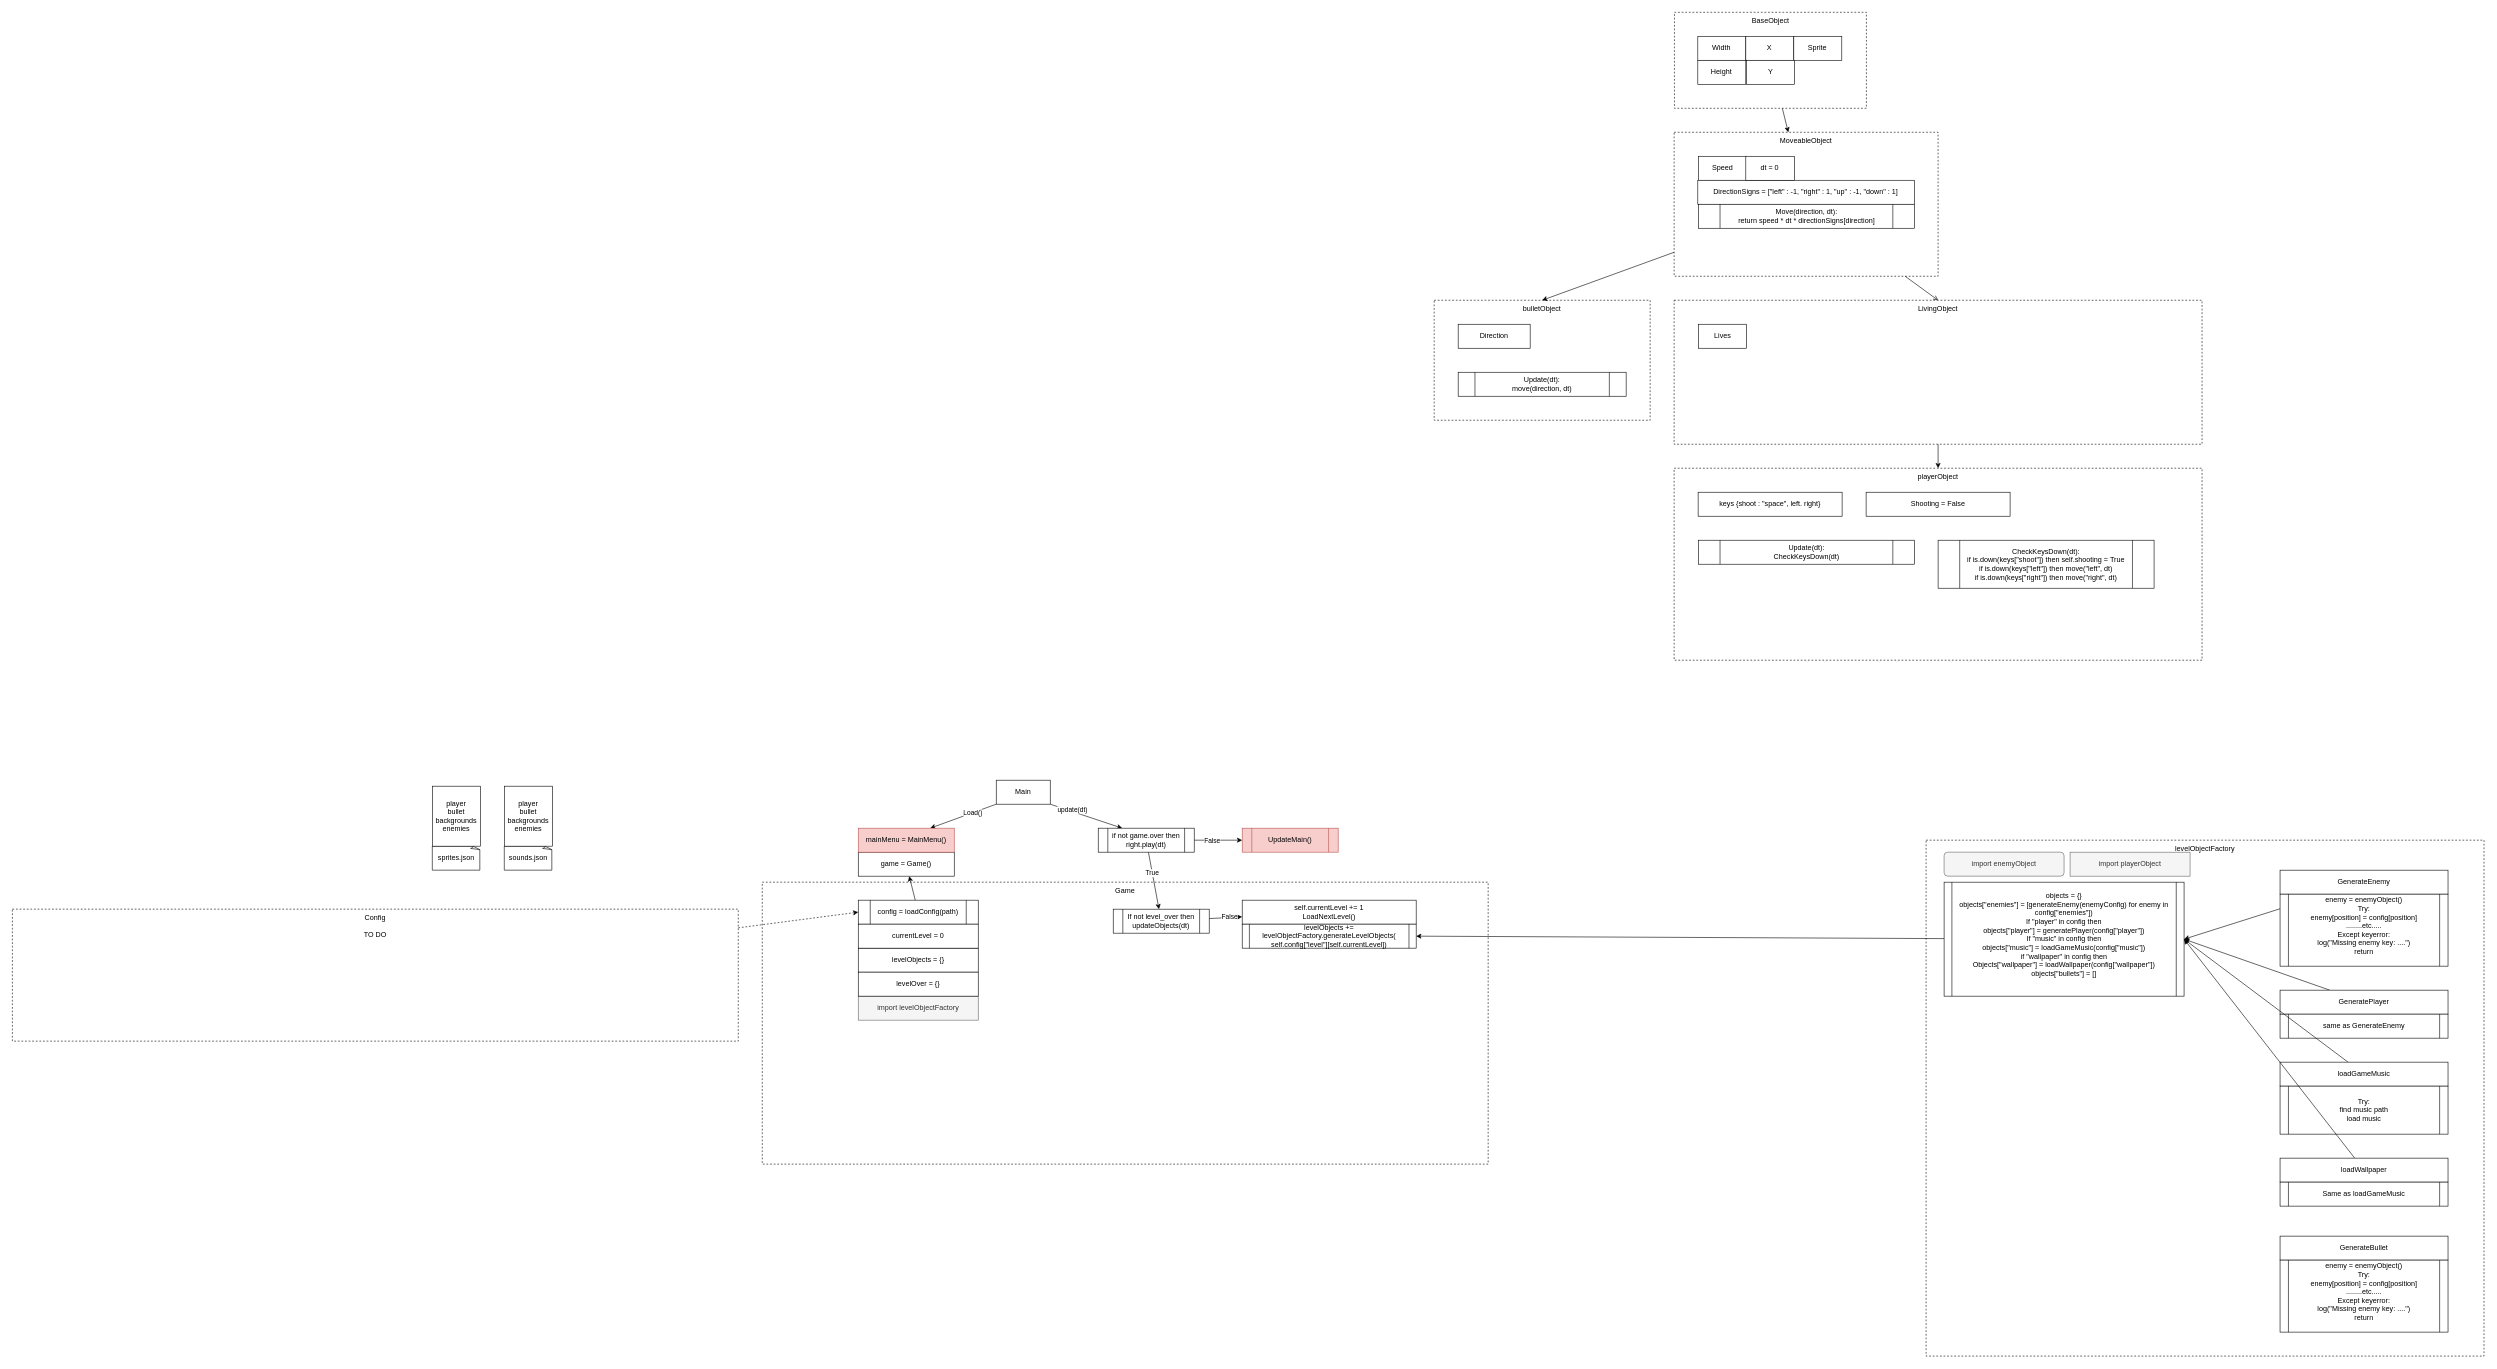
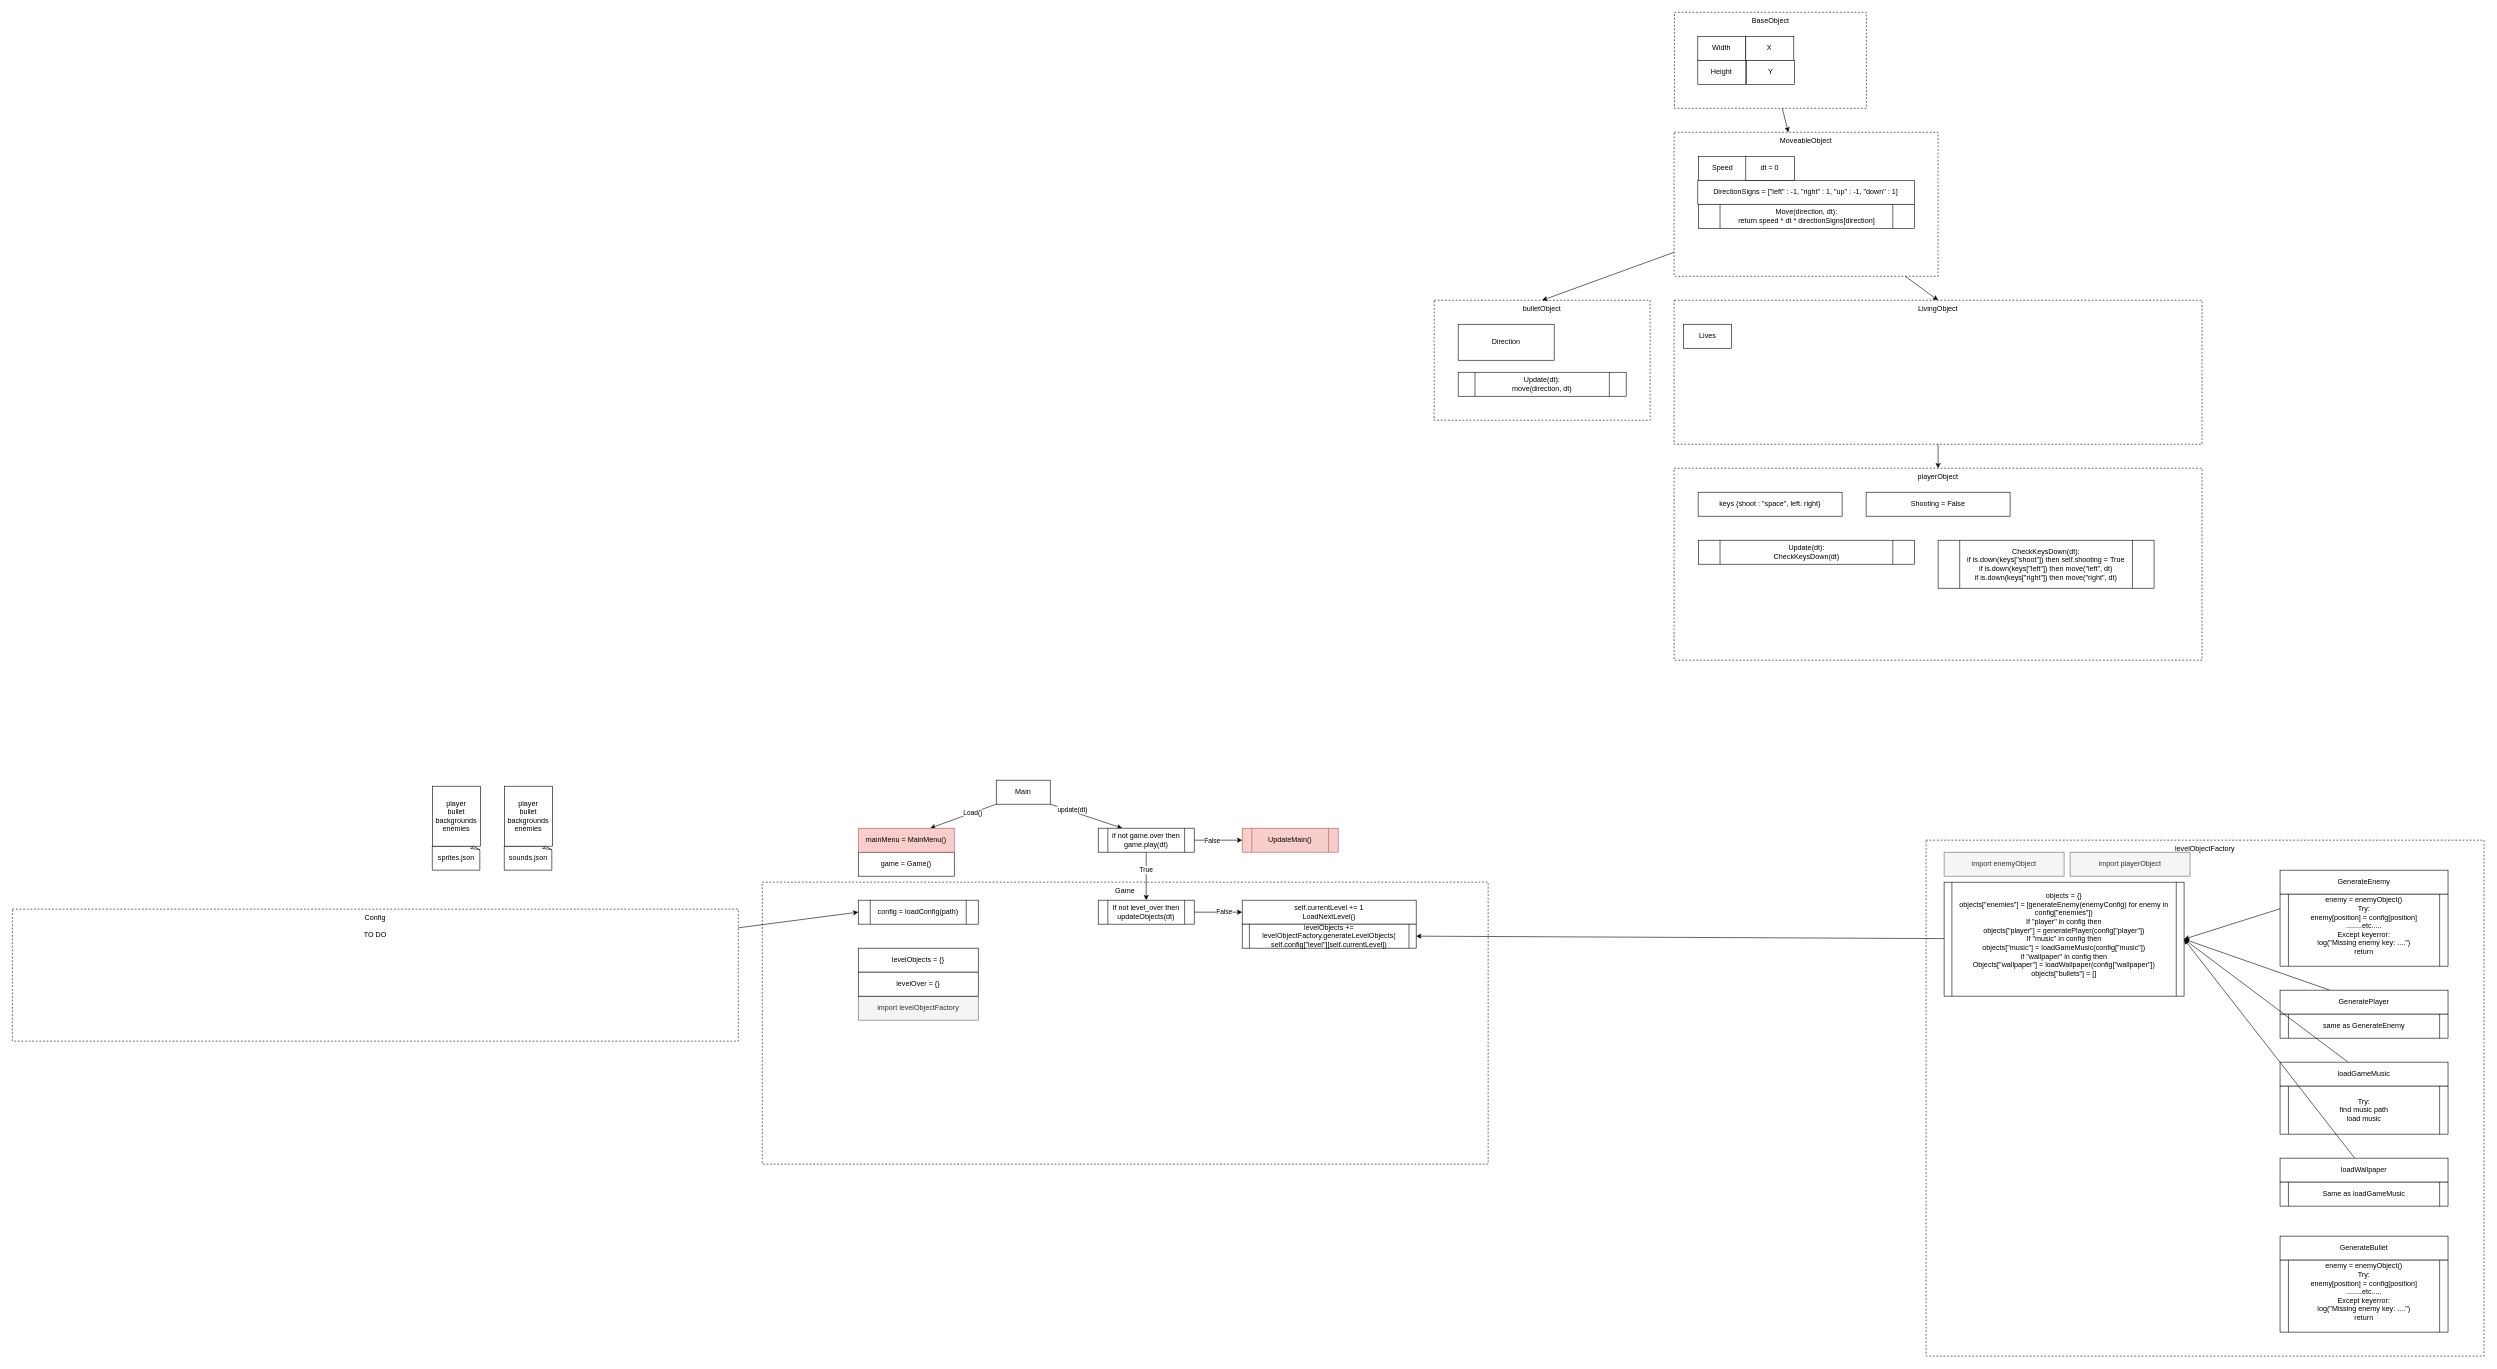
node "Sprite": removed
edge "MoveableObject" -> "LivingObject": arrowhead open -> classic
node "Direction": size 72x24 -> 96x36
node "Lives": moved (1723, 336) -> (1708, 336)
node "if not game.over then right.play(dt)": label "if not game.over then right.play(dt)" -> "if not game.over then game.play(dt)"
node "import enemyObject": shape rounded rectangle -> rectangle
edge "config = loadConfig(path)" -> "game = Game()": removed
edge "Config TO DO" -> "config = loadConfig(path)": style dashed -> solid
node "If not level_over then updateObjects(dt)": moved (1161, 921) -> (1146, 912)
node "currentLevel = 0": removed
